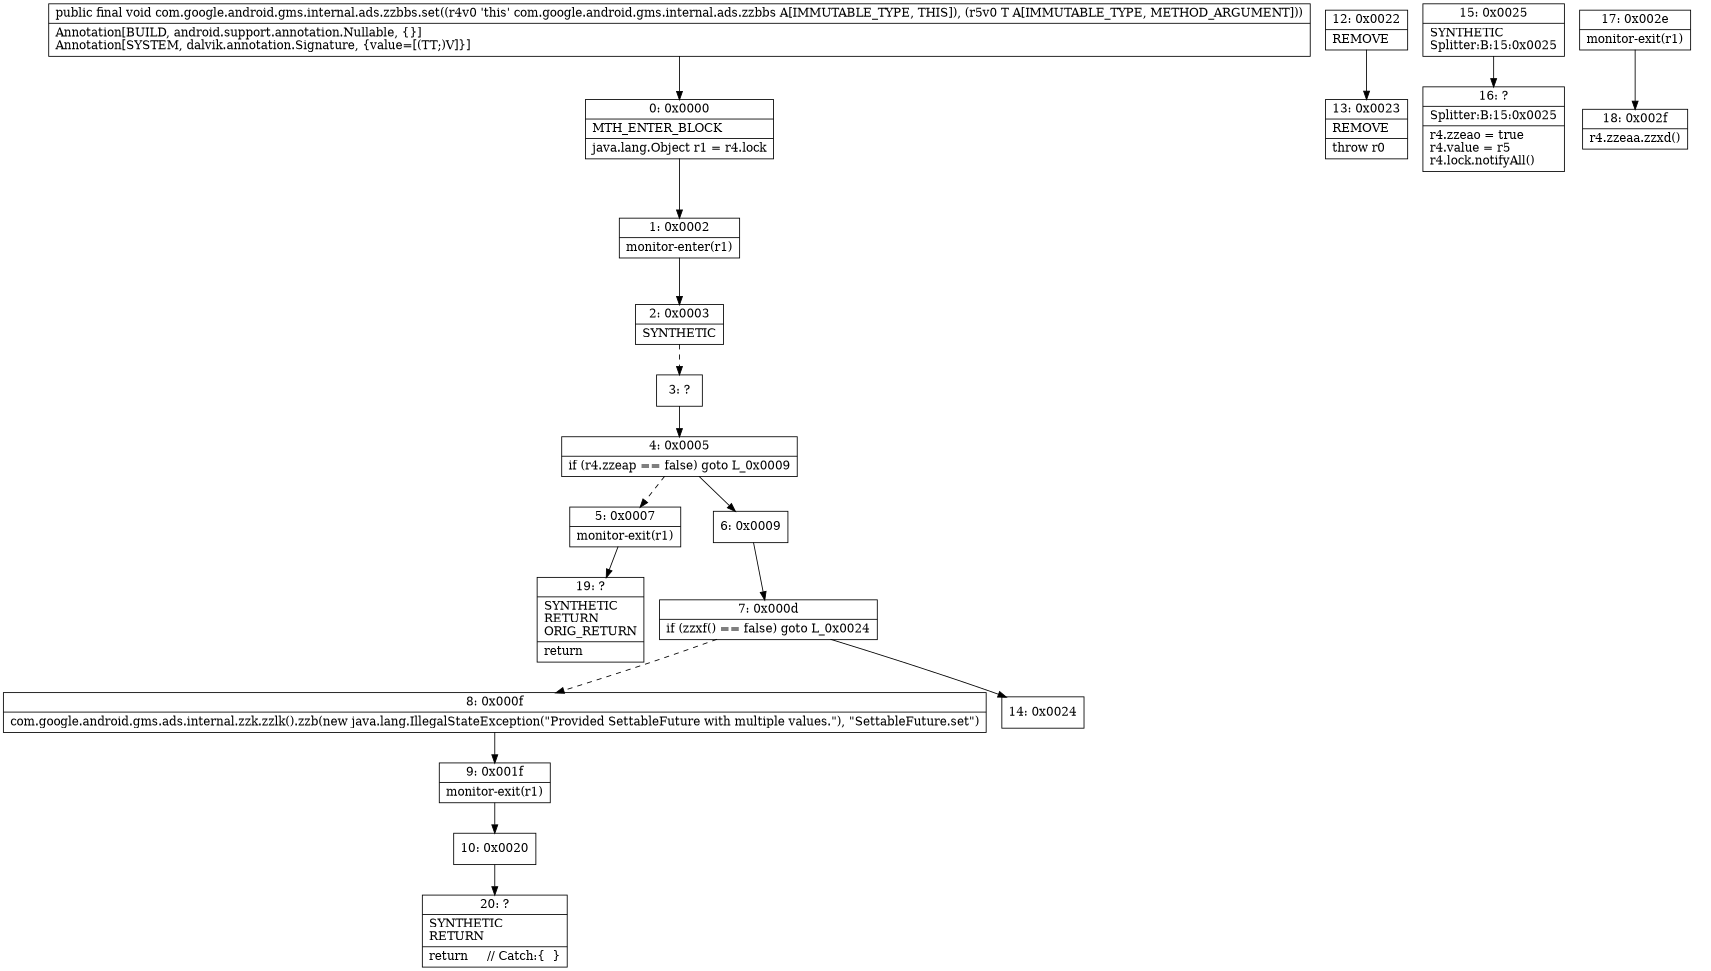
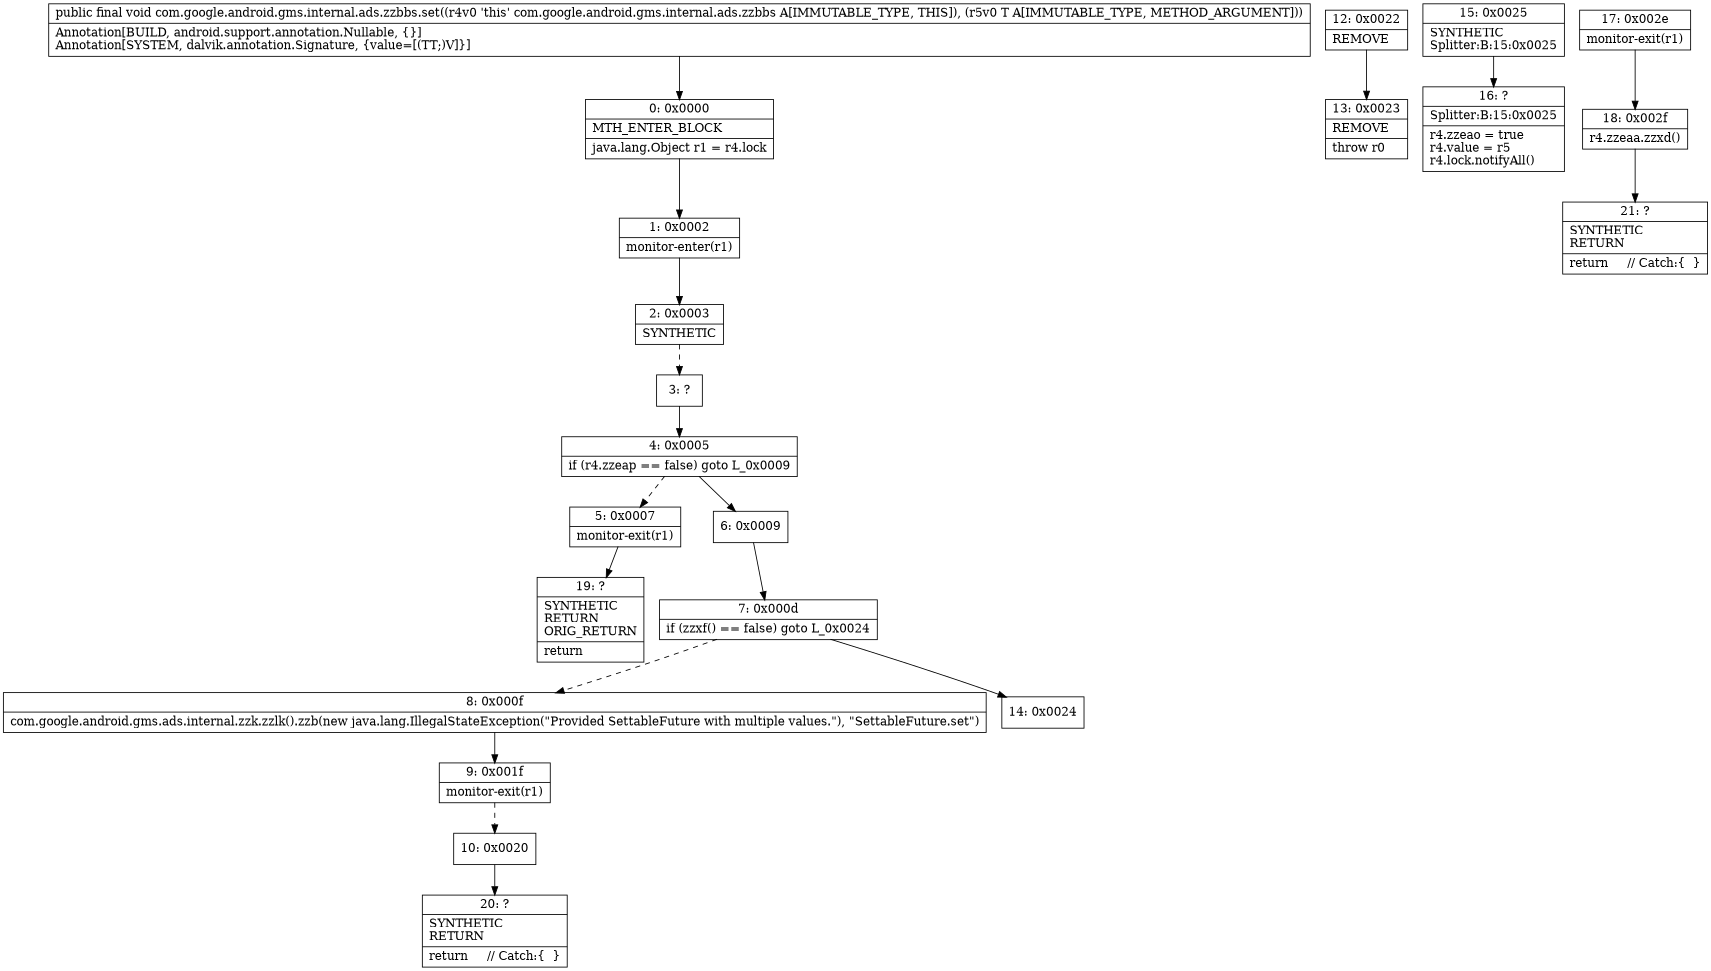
node "21: ?": added
edge "9: 0x001f" -> "10: 0x0020": style solid -> dashed
